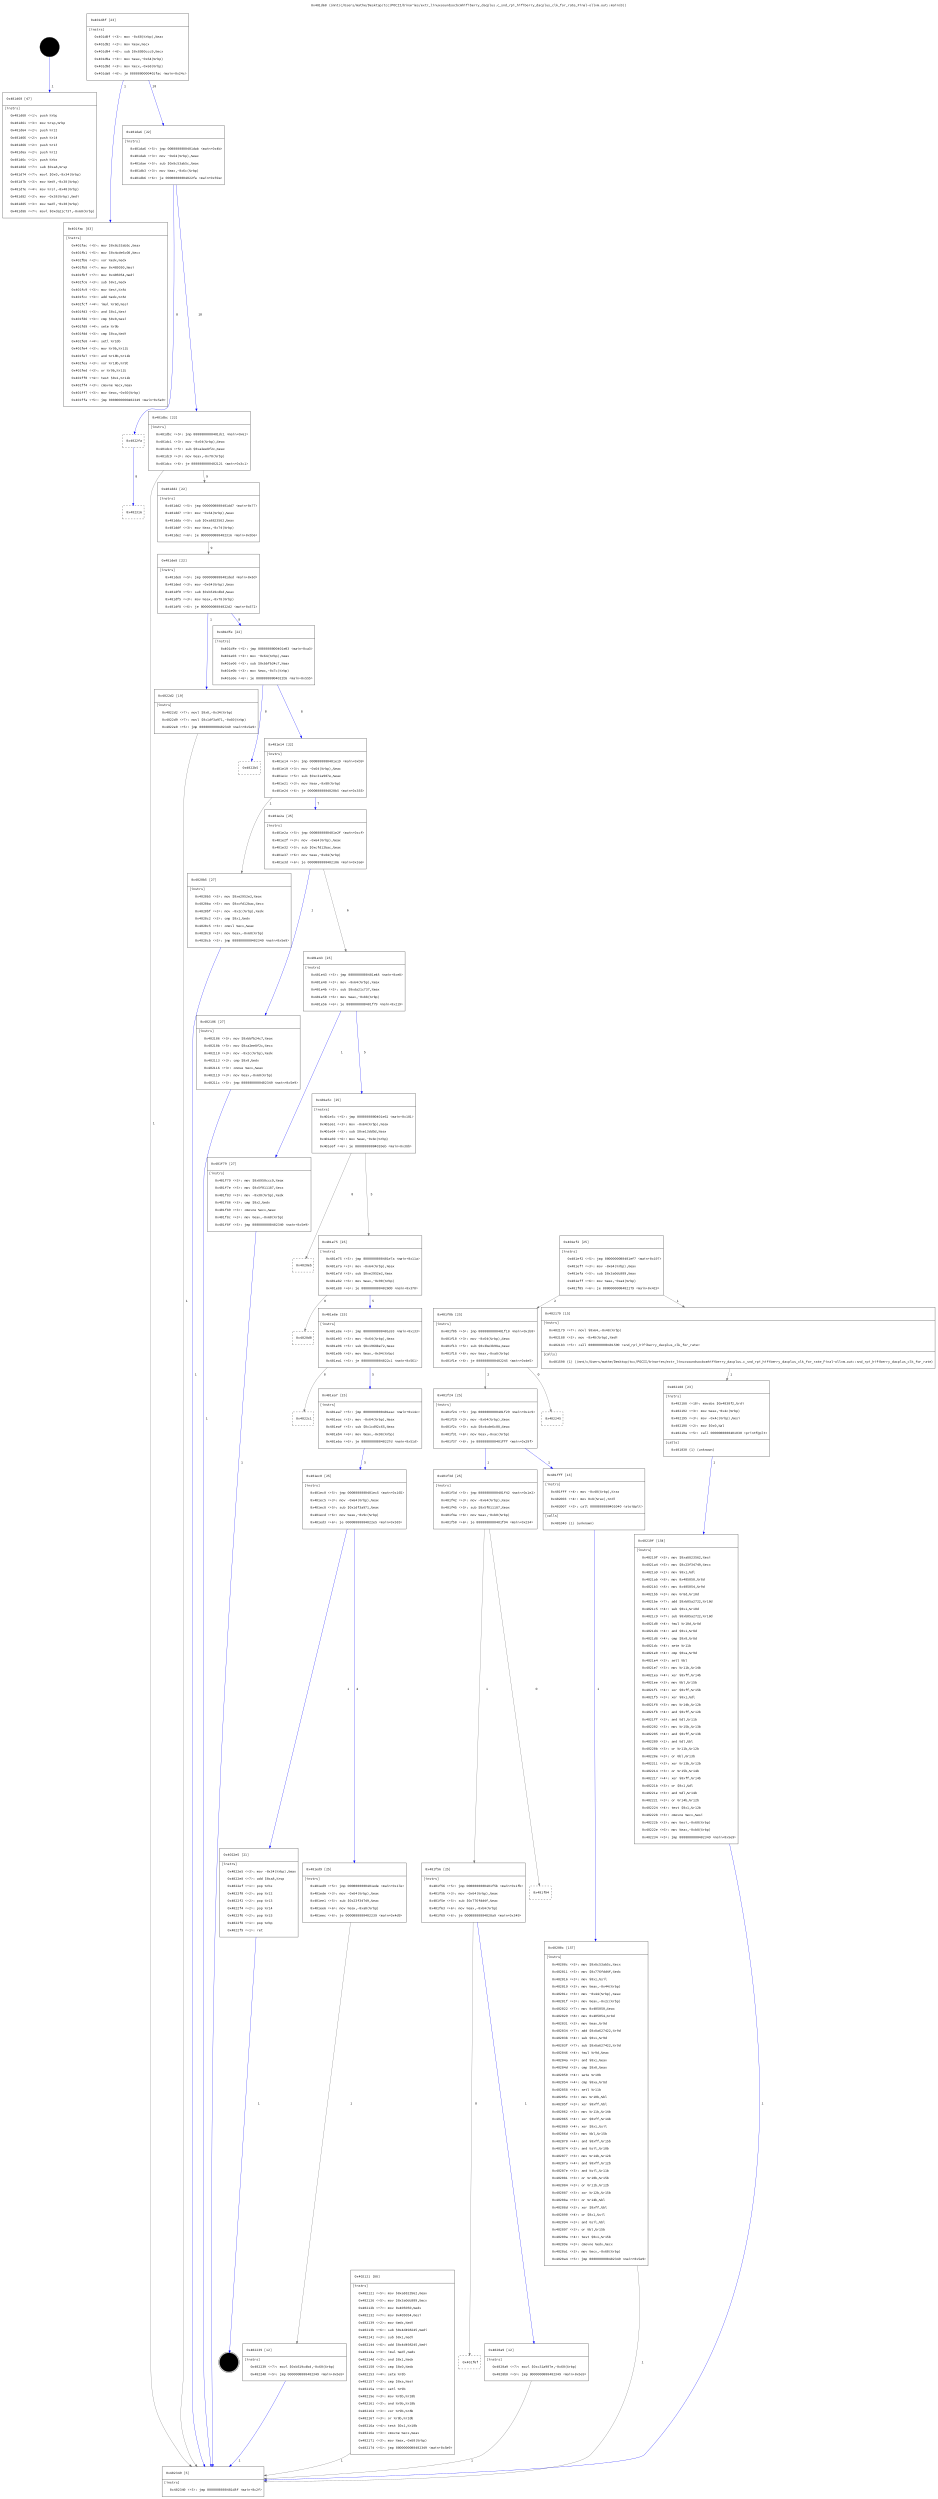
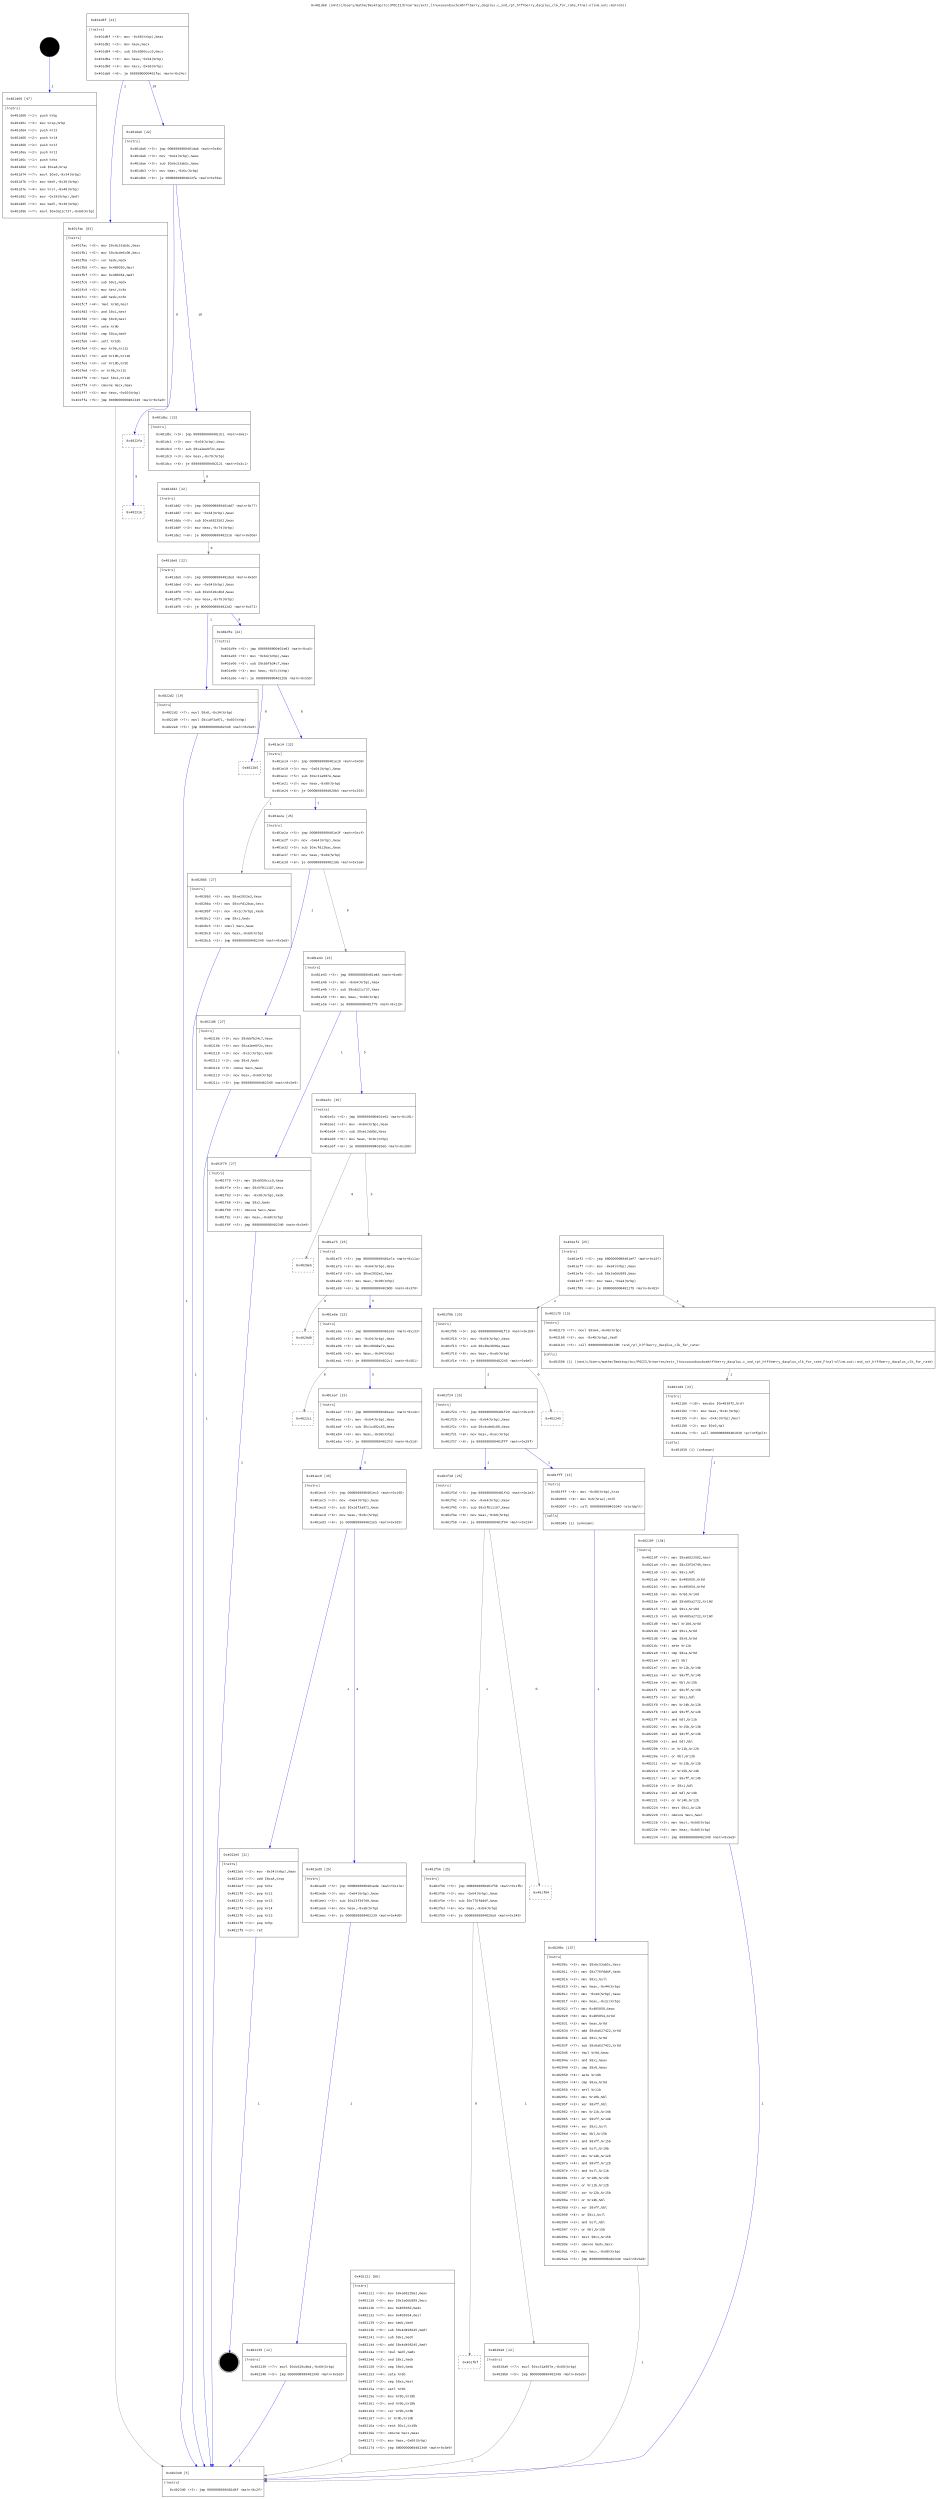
edge "0x401dbc [22]" -> "0x402349 [5]": now "0x401fac [83]" -> "0x402349 [5]"
edge "0x4022d2 [19]" -> "0x402349 [5]": color gray40 -> blue
edge "0x401ed9 [25]" -> "0x402239 [12]": color gray40 -> blue
edge "0x401f56 [25]" -> "0x4020a9 [12]": color blue -> gray40
